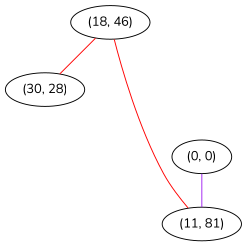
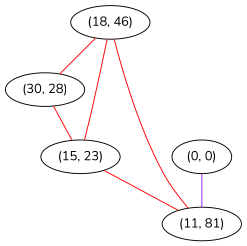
node "(15, 23)": added
